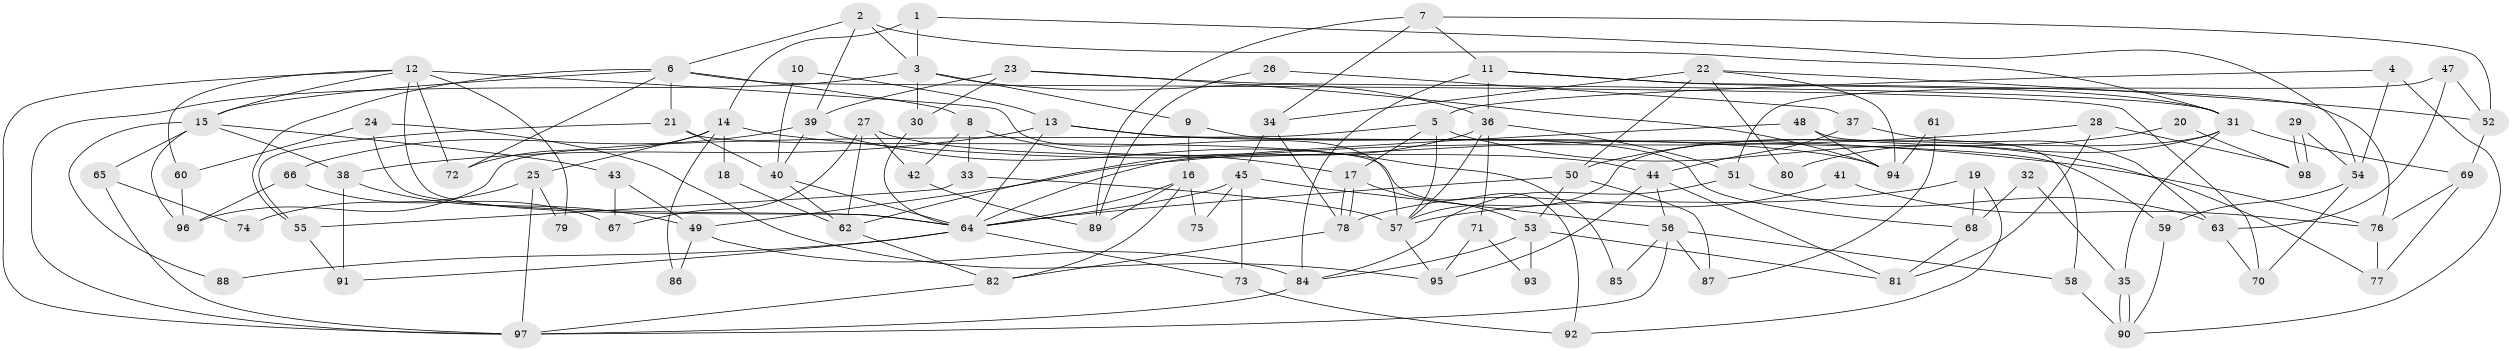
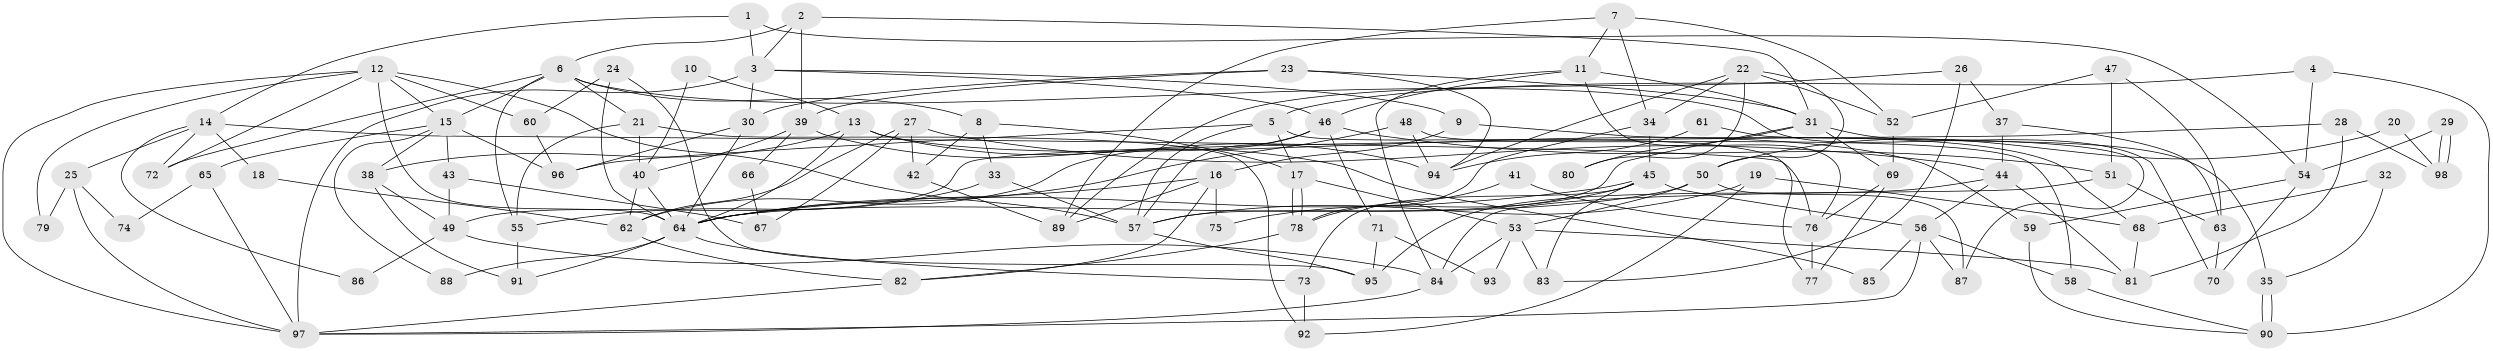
node "36": label "36" -> "46"
edge "66" -- "96": now "30" -- "96"
node "83": added
